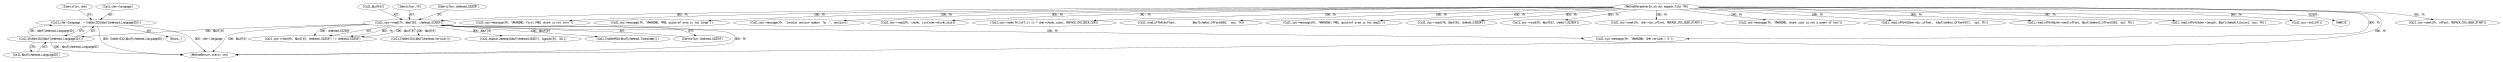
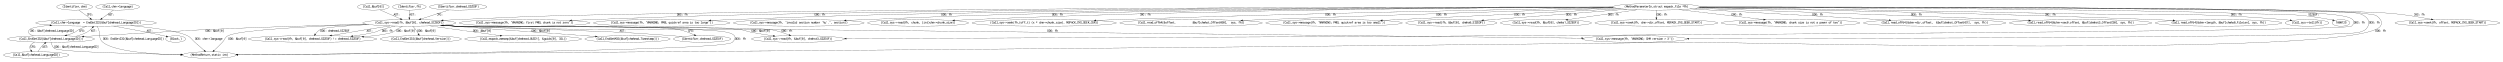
node "(Call,sys->read(fh, &buf[0], chmhst3_SIZEOF))": added
